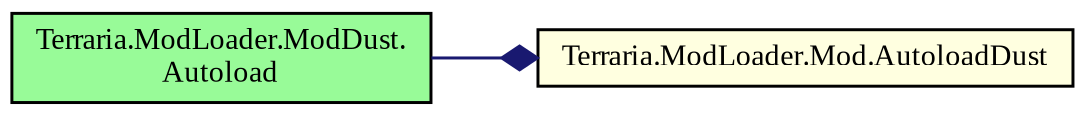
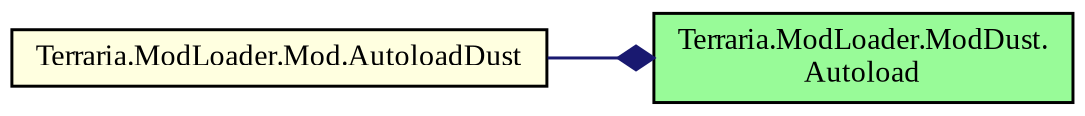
edge "Terraria.ModLoader.ModDust. Autoload" -> "Terraria.ModLoader.Mod.AutoloadDust": reversed
